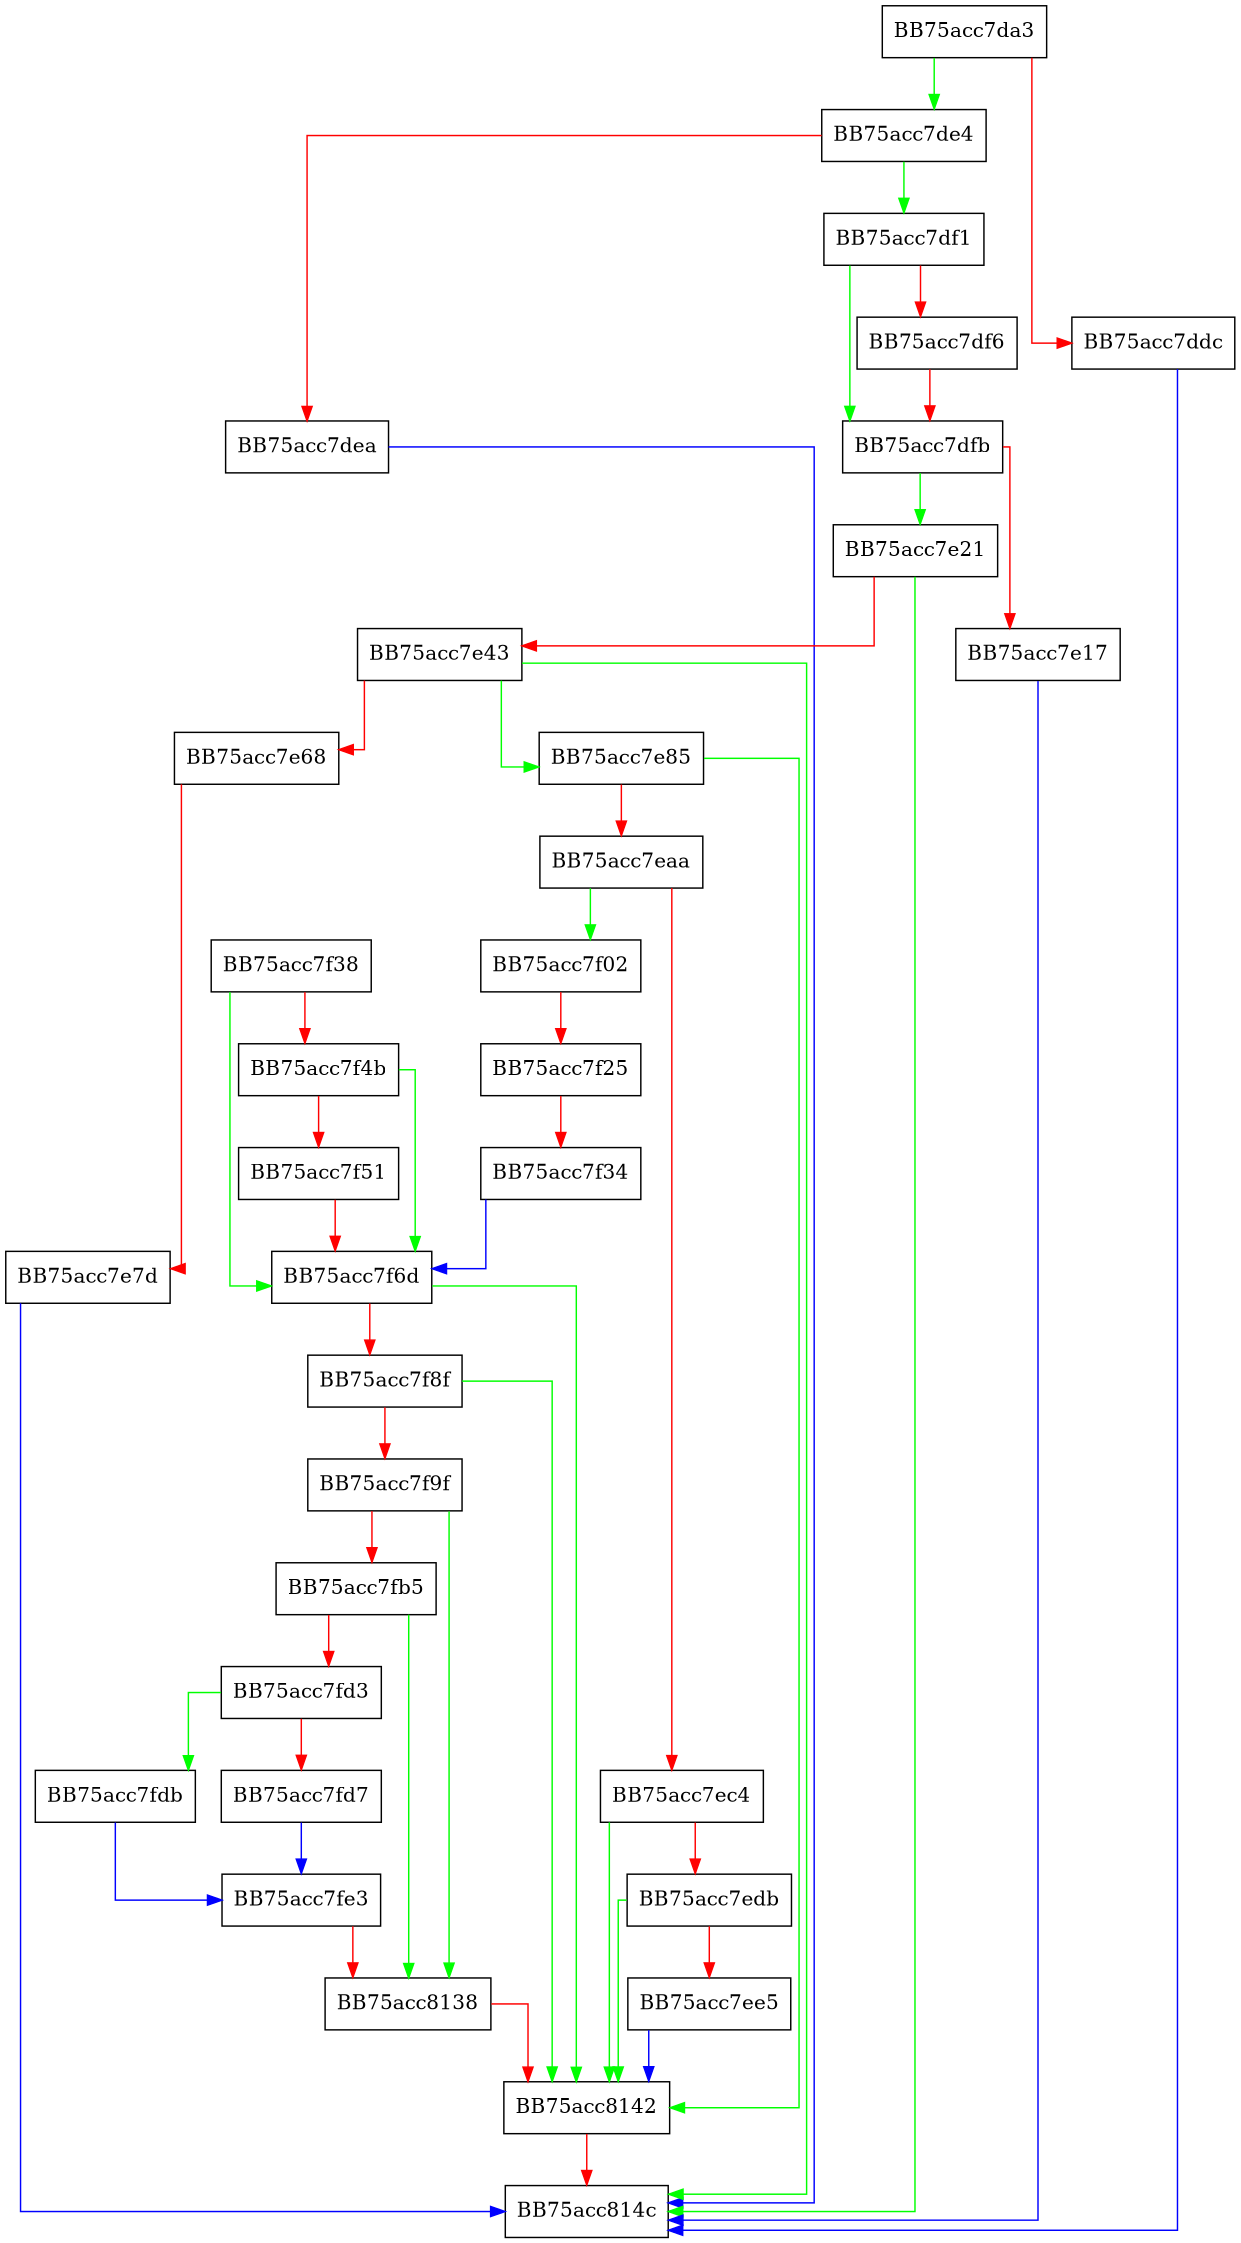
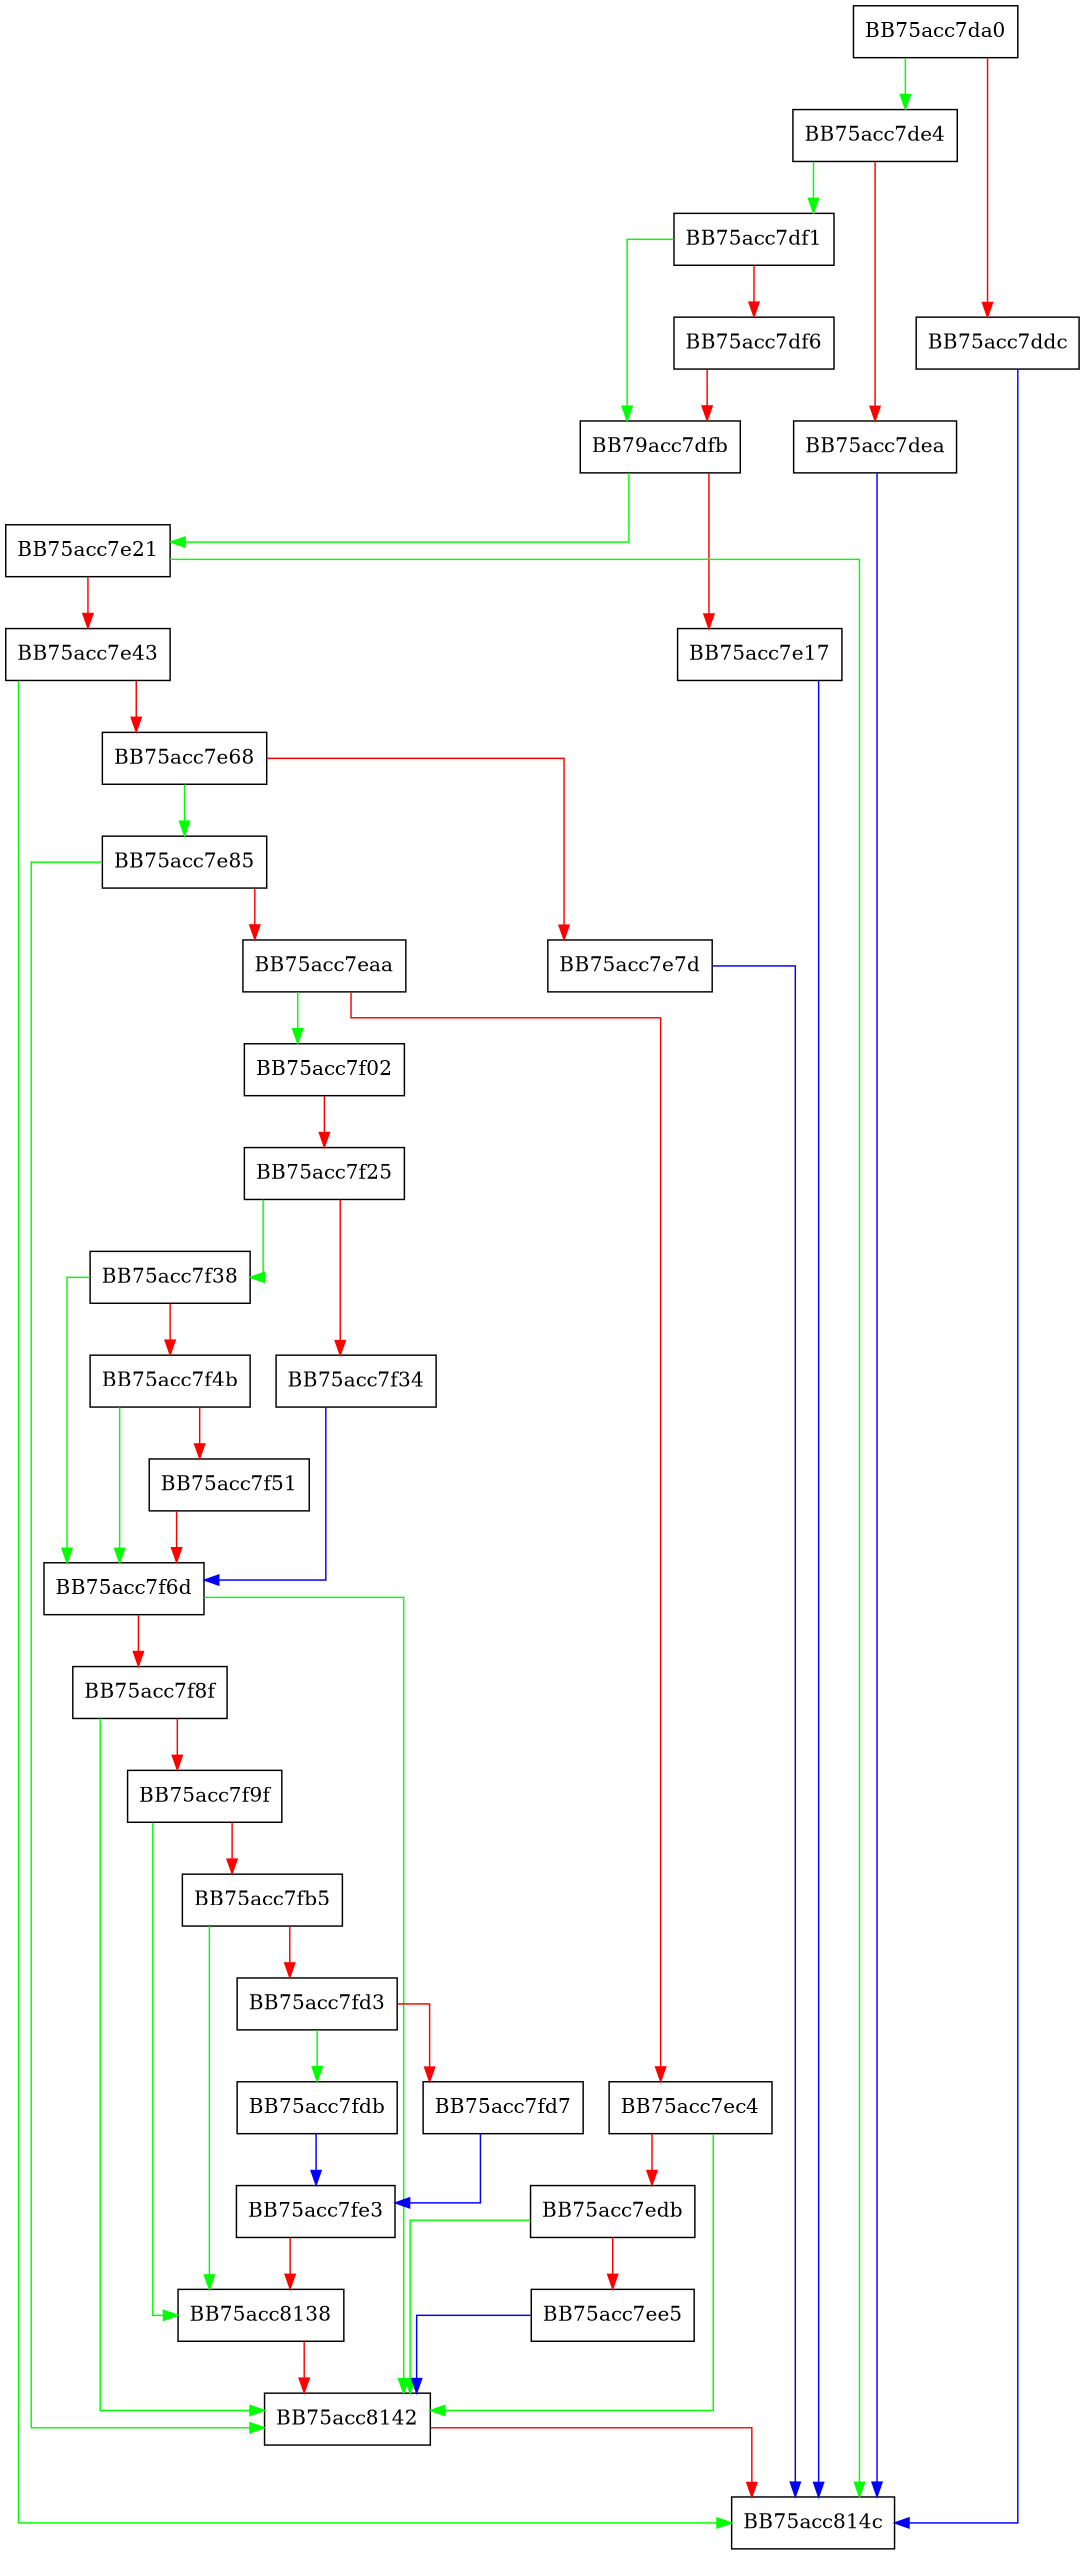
node "BB75acc7da3": label "BB75acc7da3" -> "BB75acc7da0"
node "BB75acc7dfb": label "BB75acc7dfb" -> "BB79acc7dfb"
edge "BB75acc7e43" -> "BB75acc7e85": now "BB75acc7e68" -> "BB75acc7e85"
edge "BB75acc7f25" -> "BB75acc7f38": added
